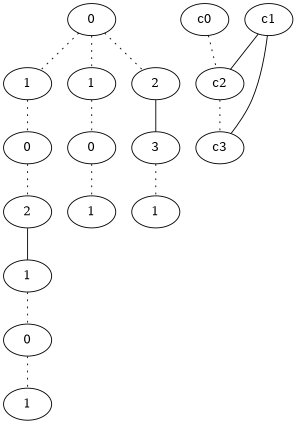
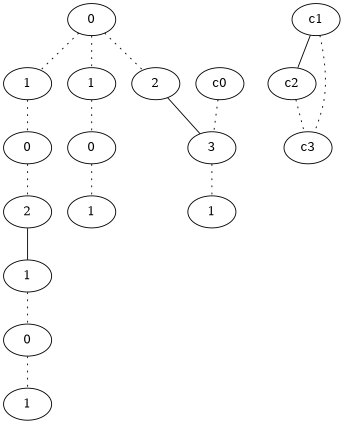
edge "c0" -- "c2": now "c0" -- "3"
edge "c1" -- "c3": style solid -> dotted
